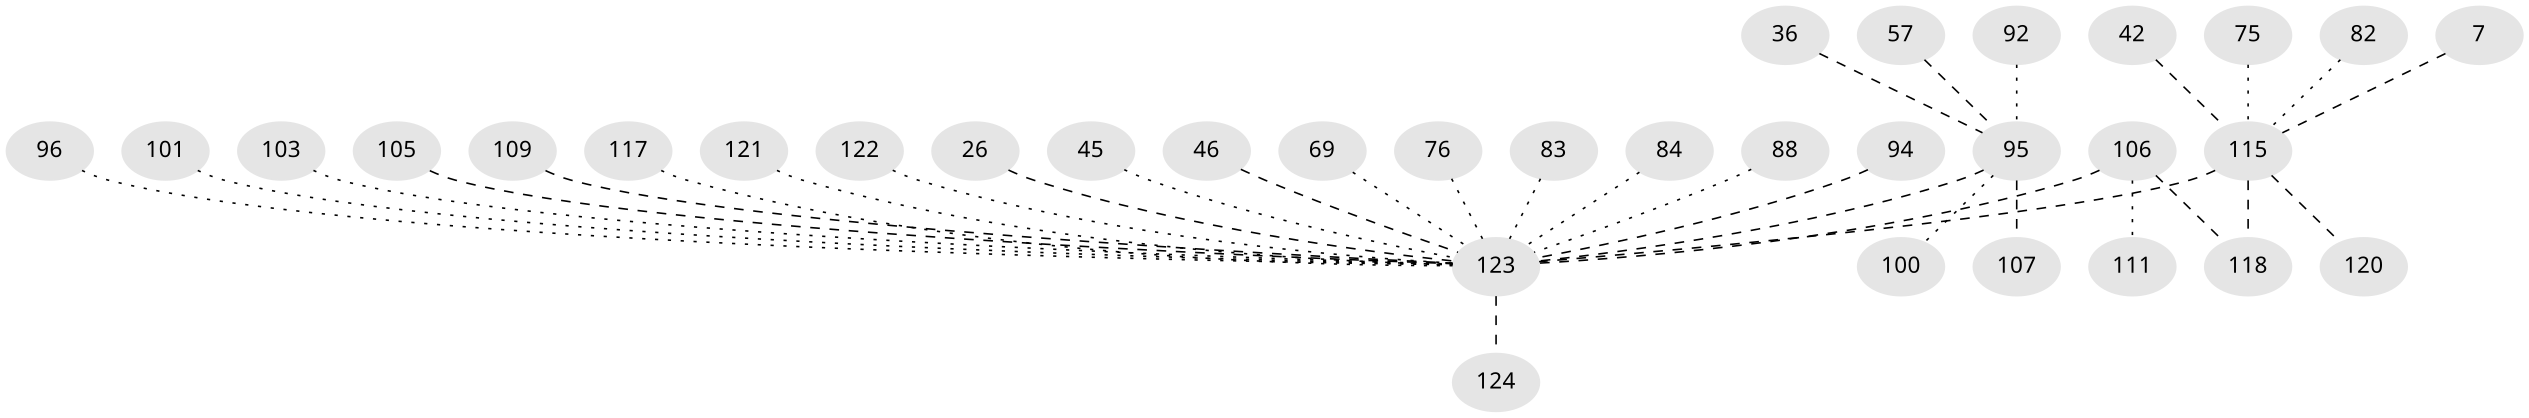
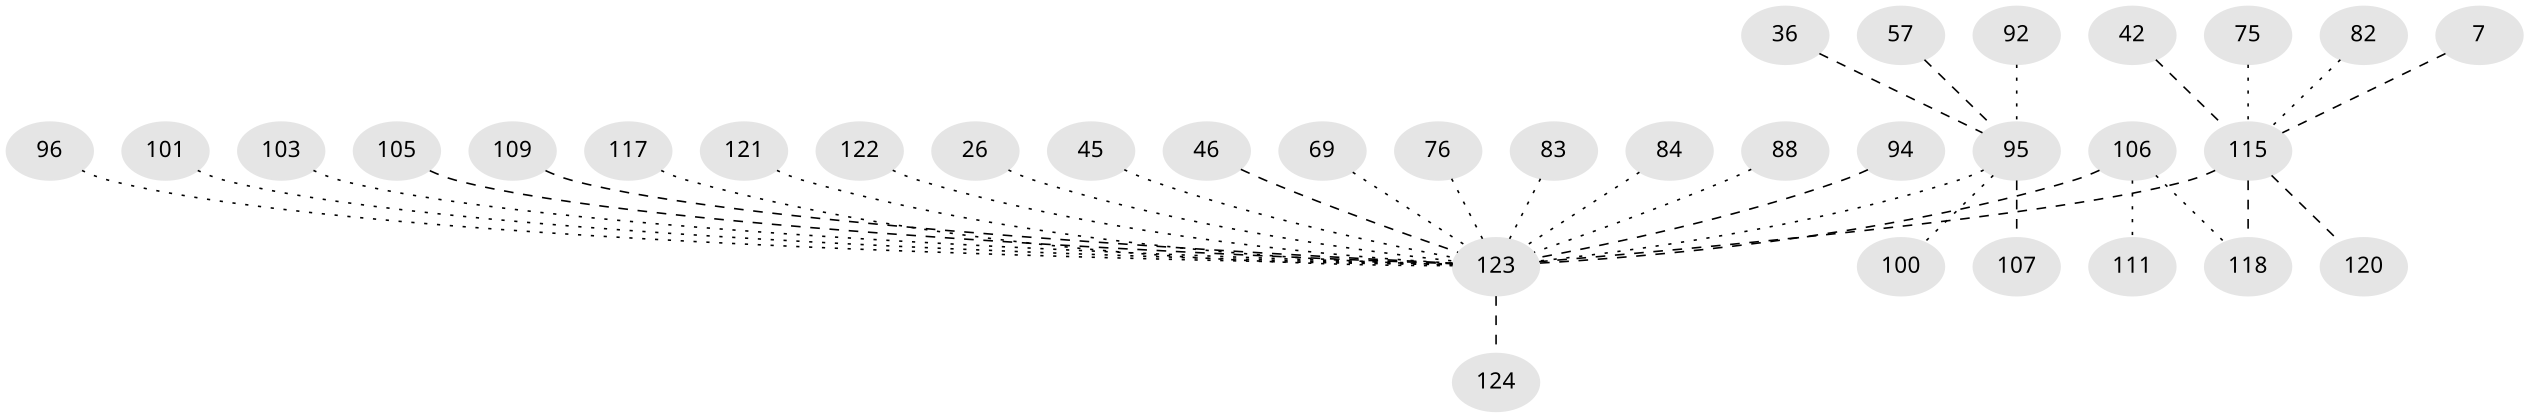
edge "106" -- "118": style dashed -> dotted
edge "26" -- "123": style dashed -> dotted
edge "95" -- "123": style dashed -> dotted
